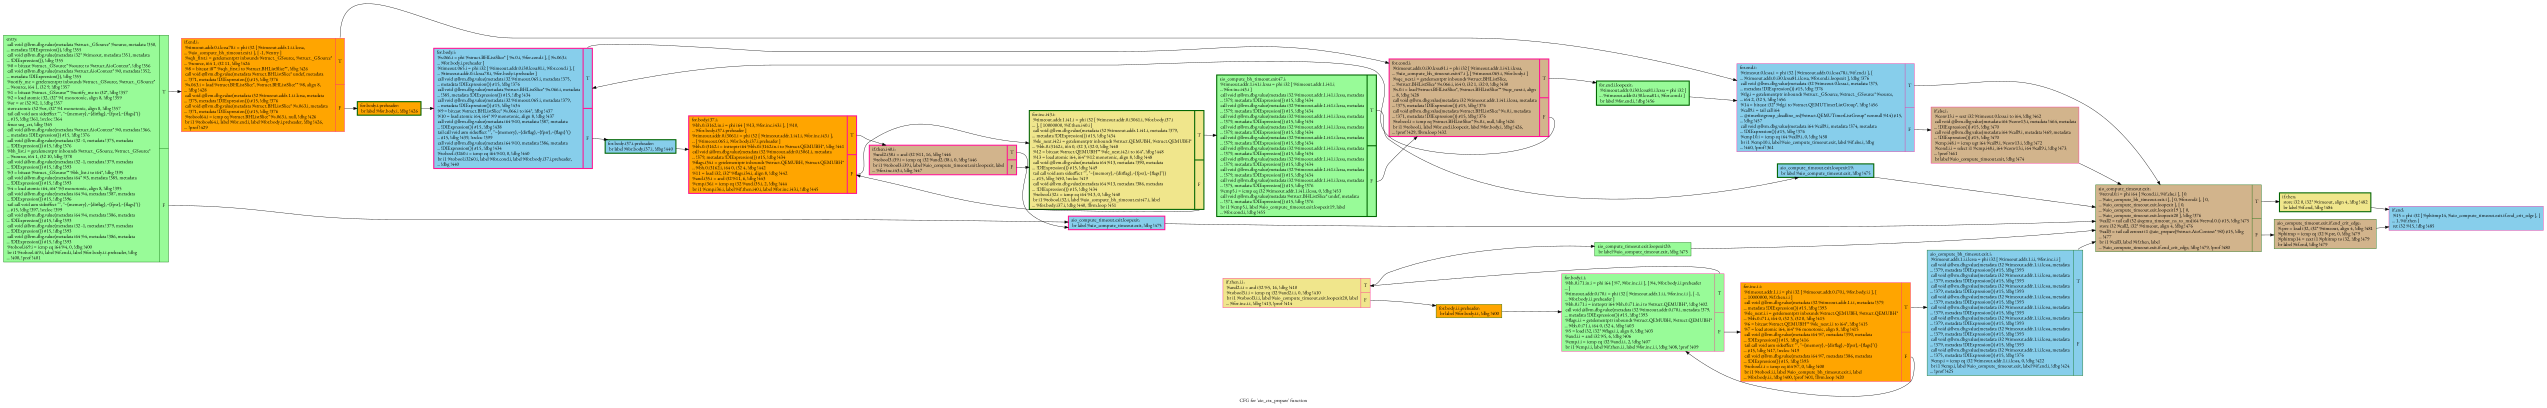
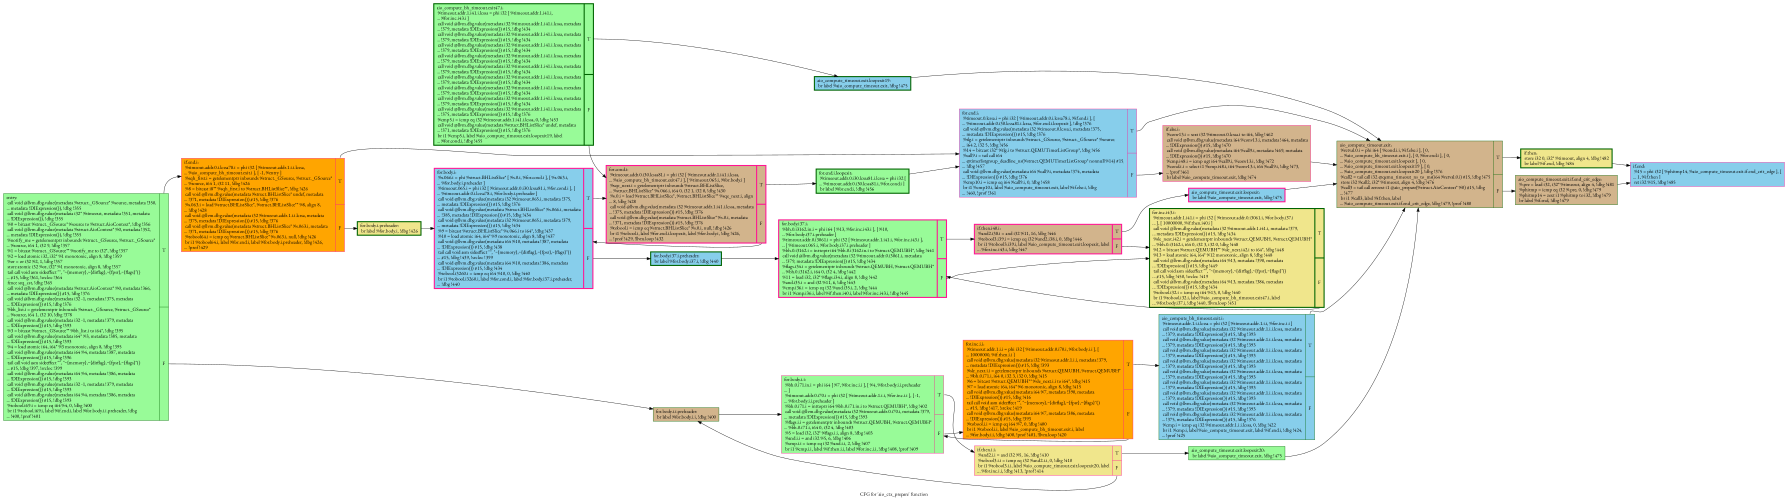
node "for.body.i.preheader:": fillcolor orange -> khaki
edge "for.inc.i43.i:" -> "aio_compute_bh_timeout.exit47.i:": removed
node "for.body.i37.i:": fillcolor orange -> palegreen
edge "entry:" -> "aio_compute_timeout.exit.loopexit:": now "entry:" -> "for.body.i.i.preheader:"
node "for.body.i.i.preheader:": fillcolor orange -> tan
